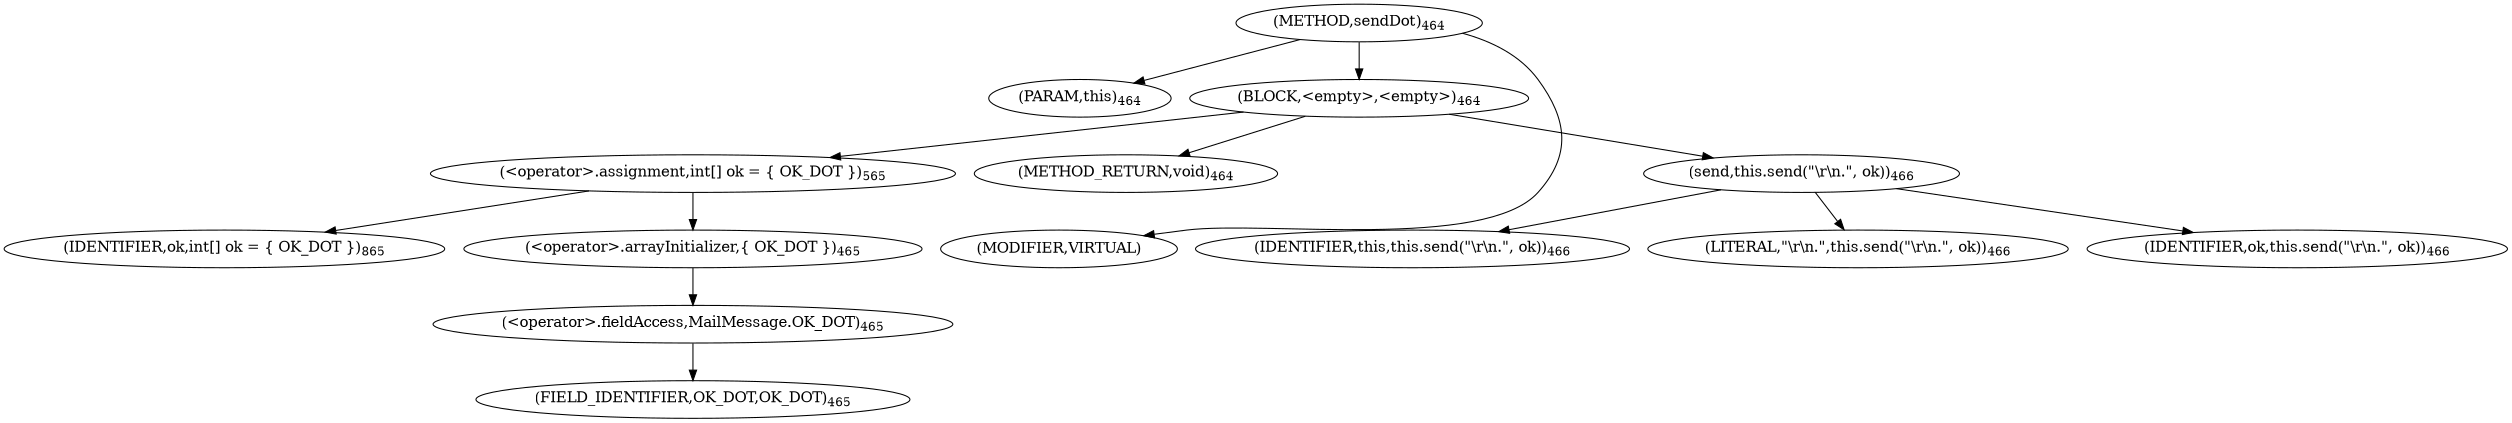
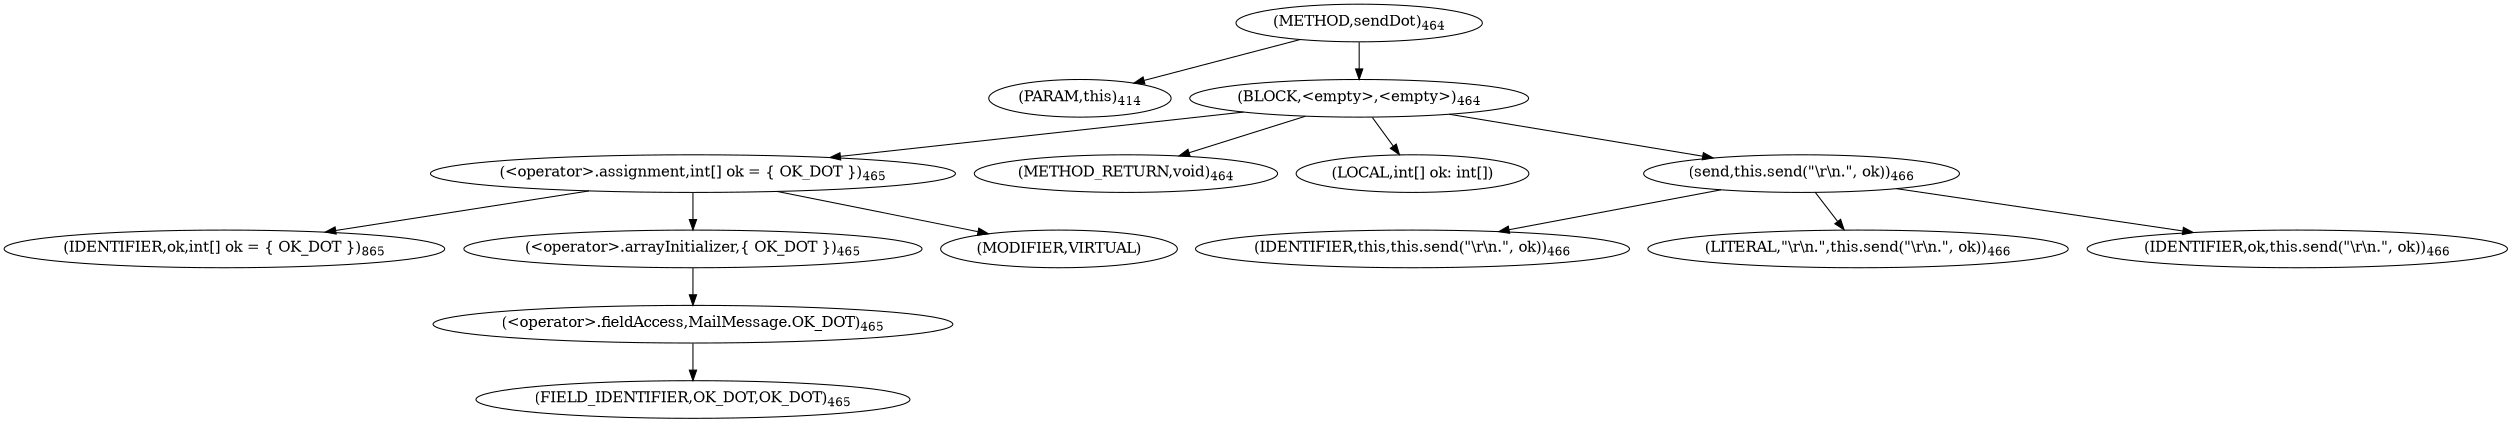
node "(PARAM,this)": text "464" -> "414"
node "(<operator>.assignment,int[] ok = { OK_DOT })": text "565" -> "465"
node "(LOCAL,int[] ok: int[])": added
edge "(METHOD,sendDot)" -> "(MODIFIER,VIRTUAL)": now "(<operator>.assignment,int[] ok = { OK_DOT })" -> "(MODIFIER,VIRTUAL)"
